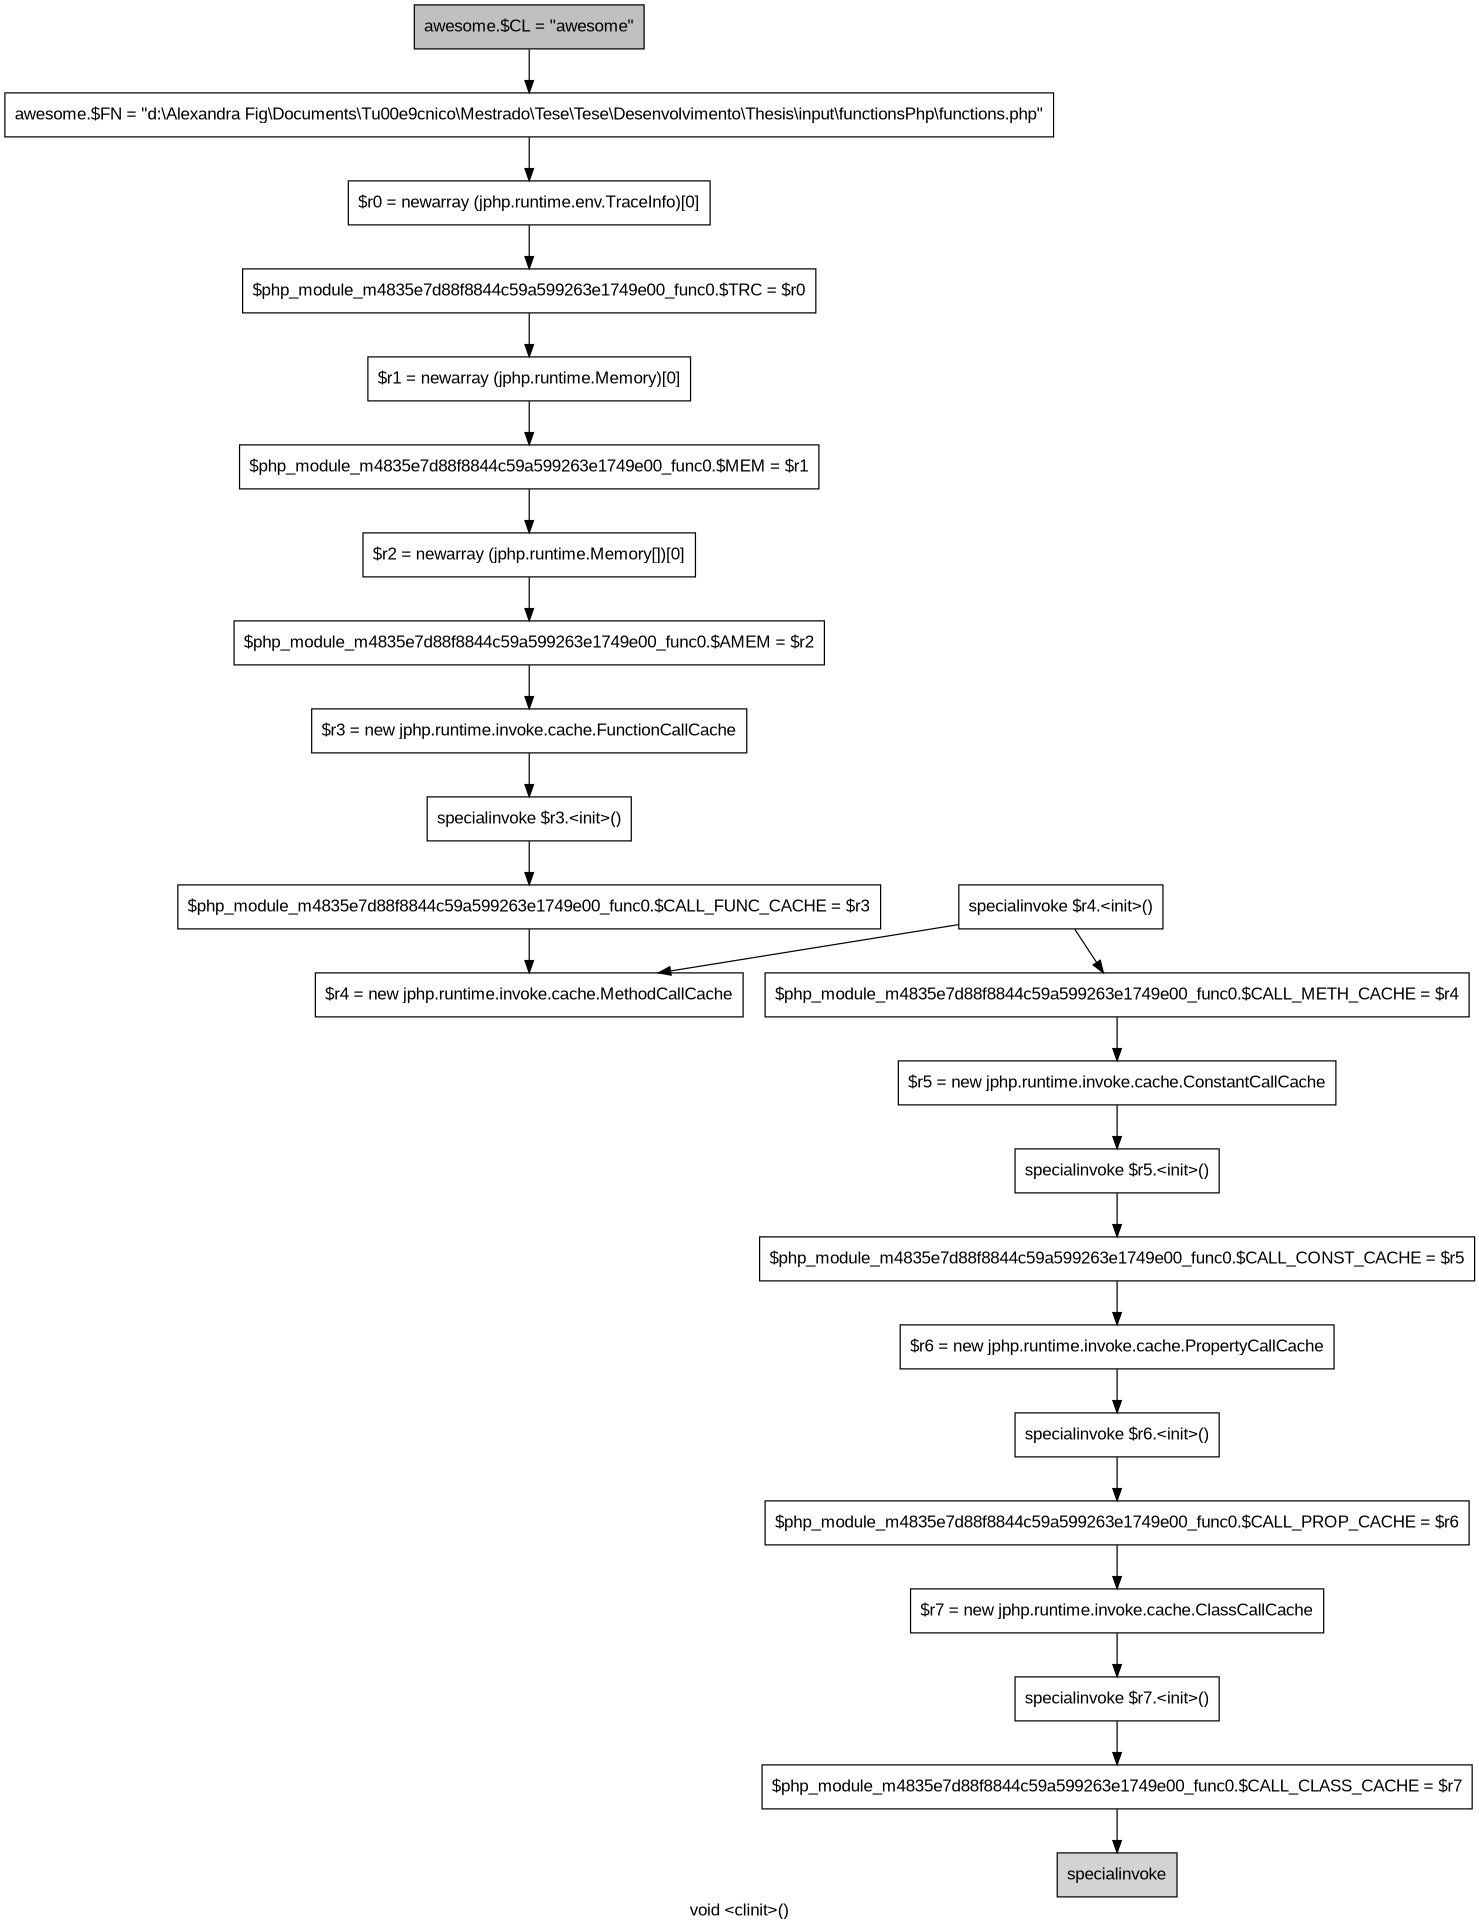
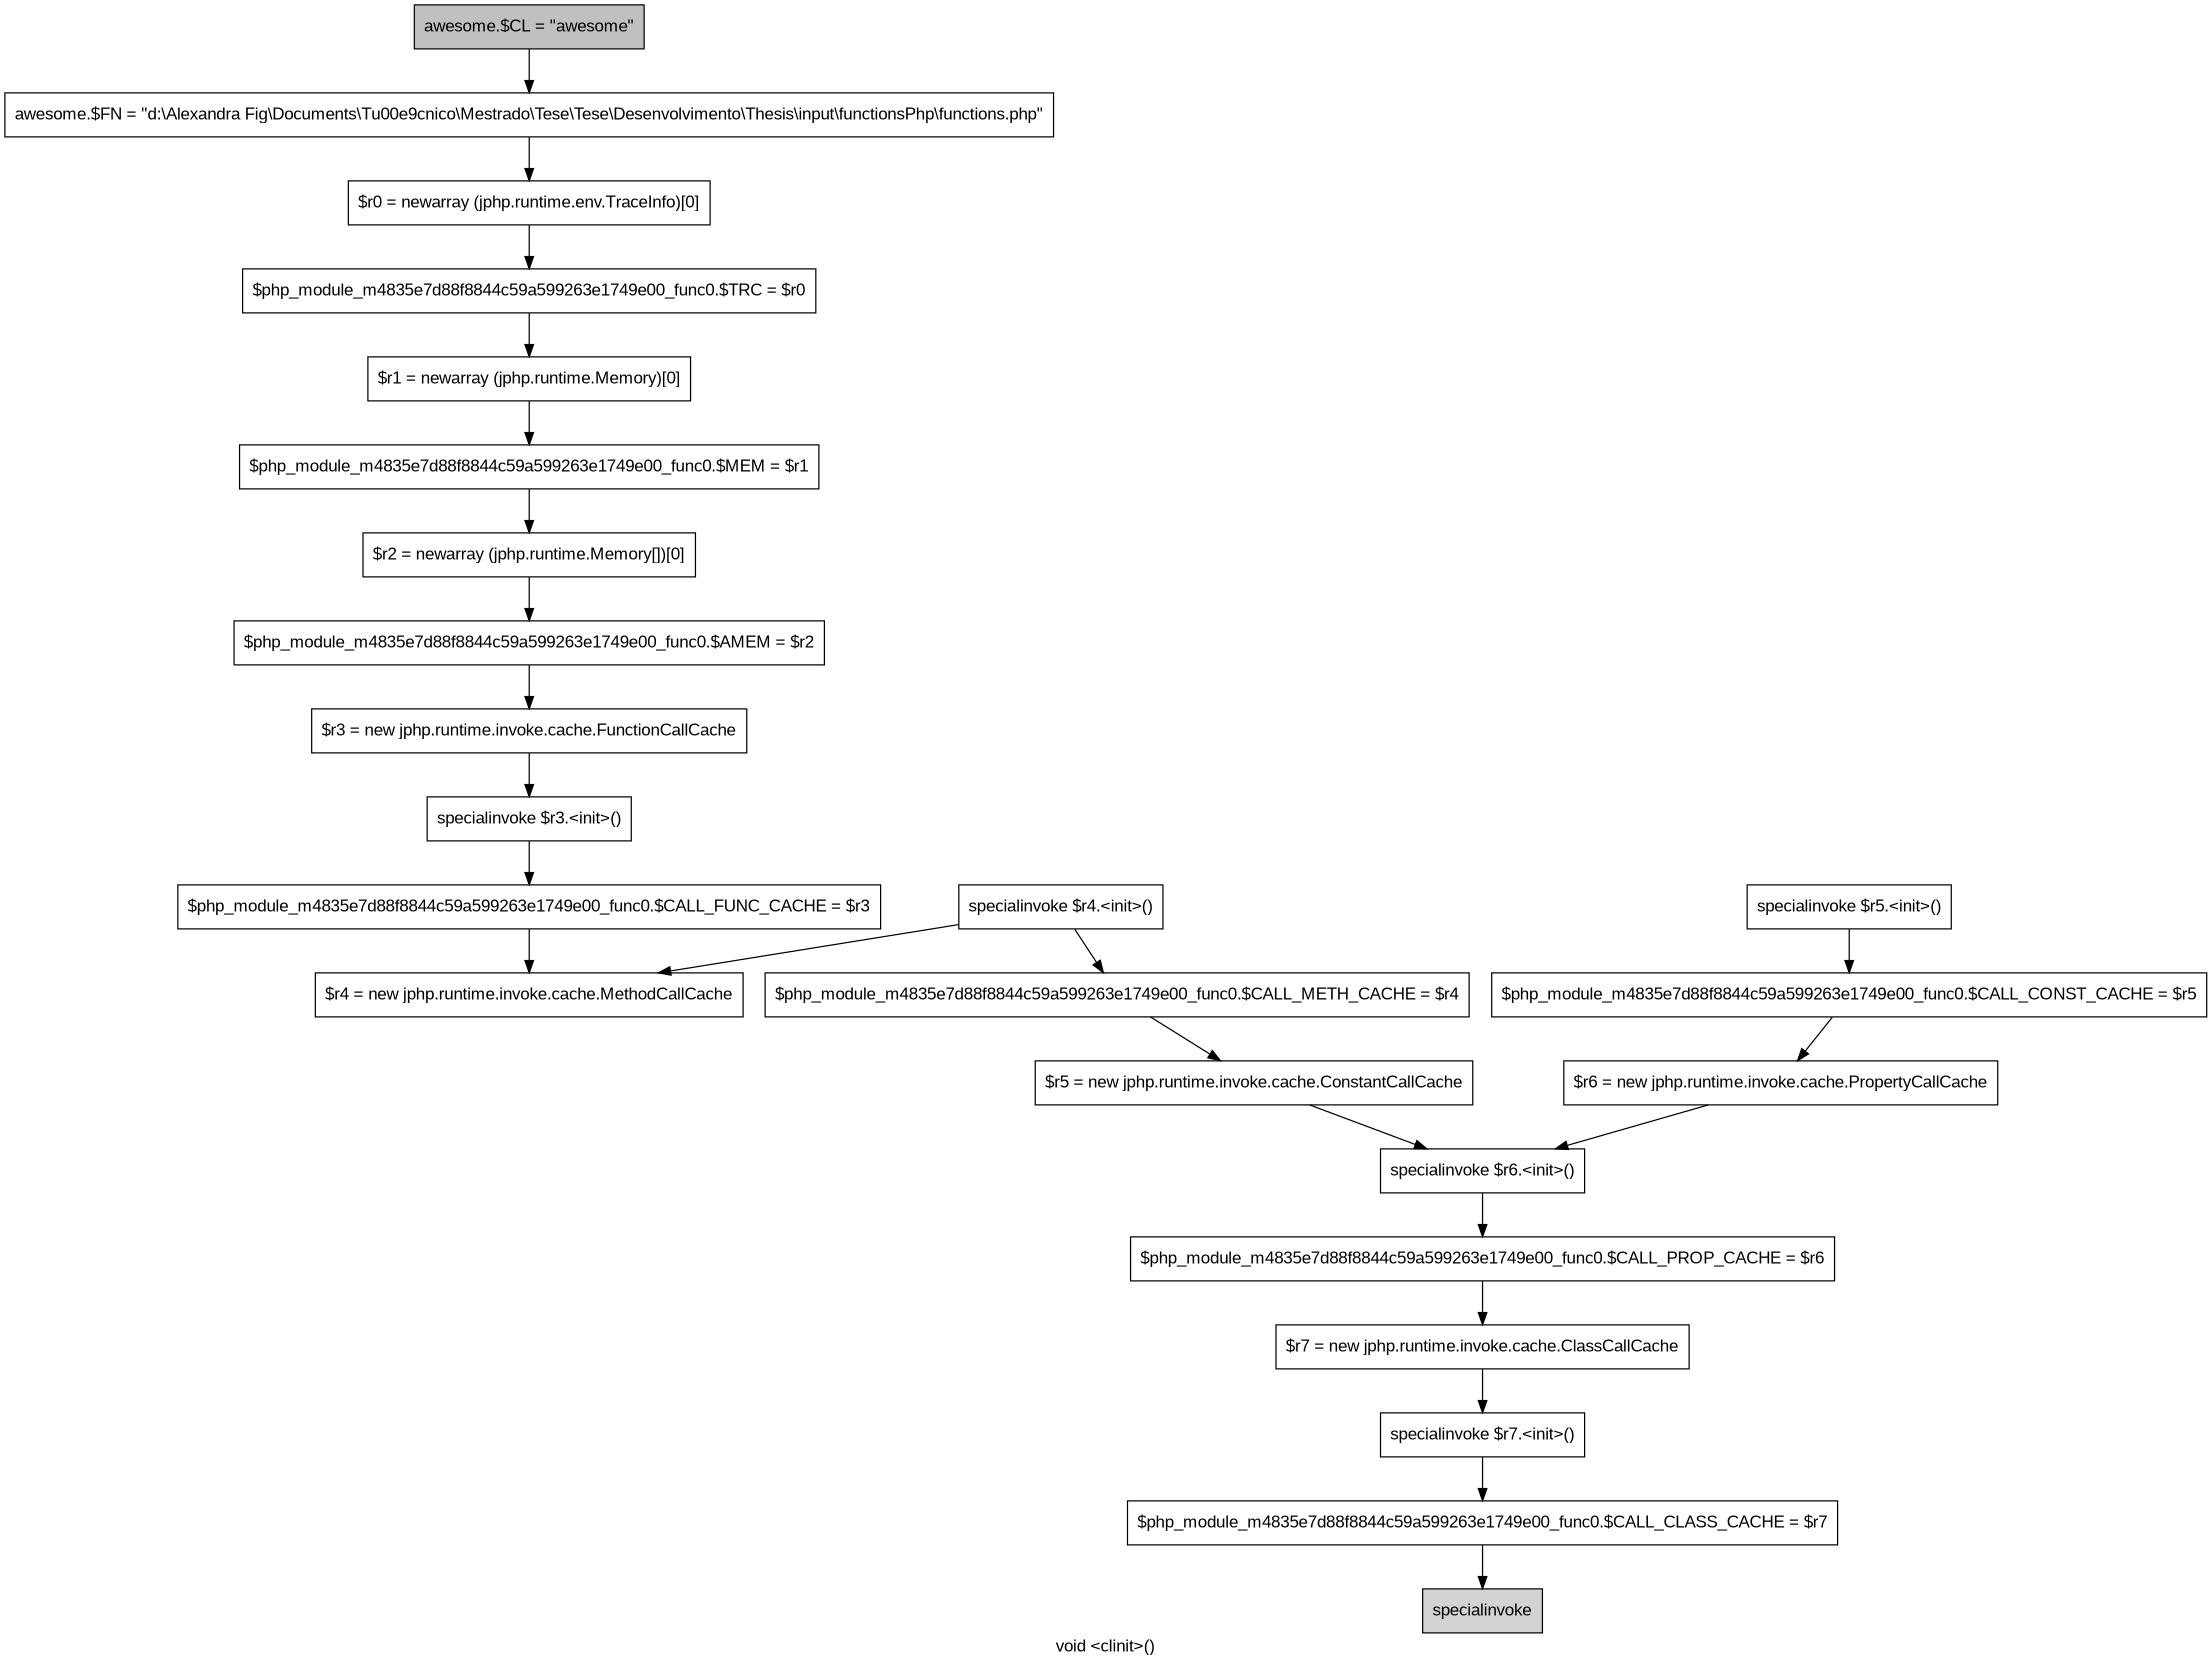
edge "$r5 = new jphp.runtime.invoke.cache.ConstantCallCache" -> "specialinvoke $r5.<init>()": now "$r5 = new jphp.runtime.invoke.cache.ConstantCallCache" -> "specialinvoke $r6.<init>()"
